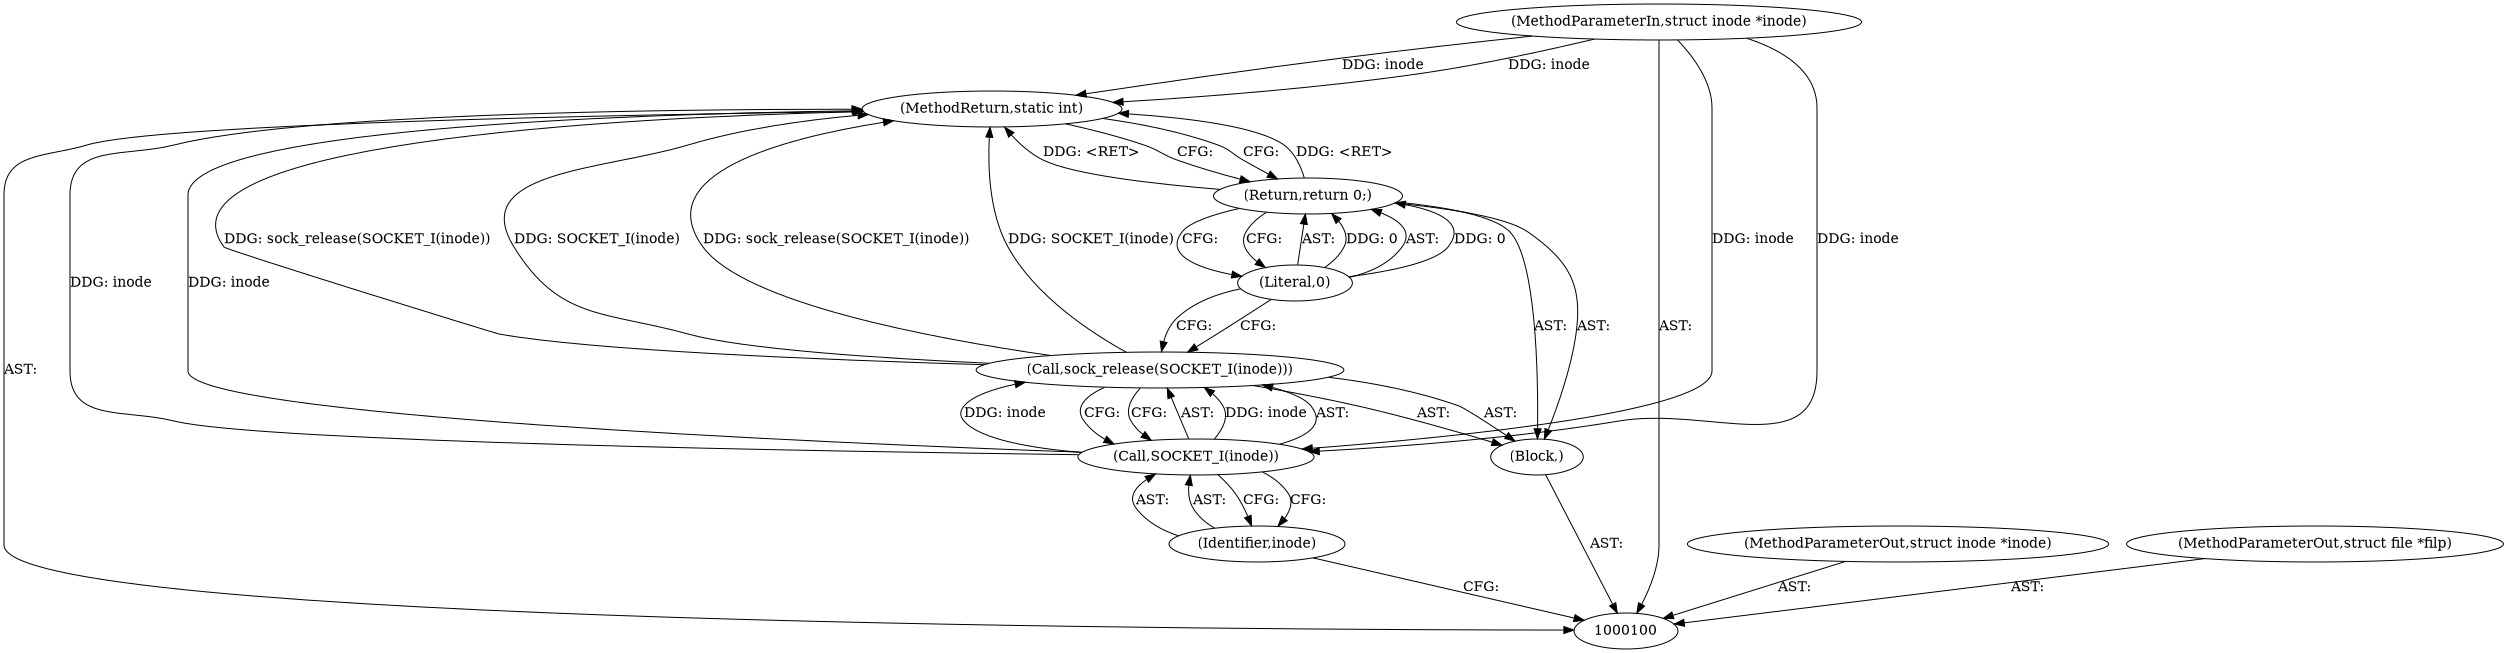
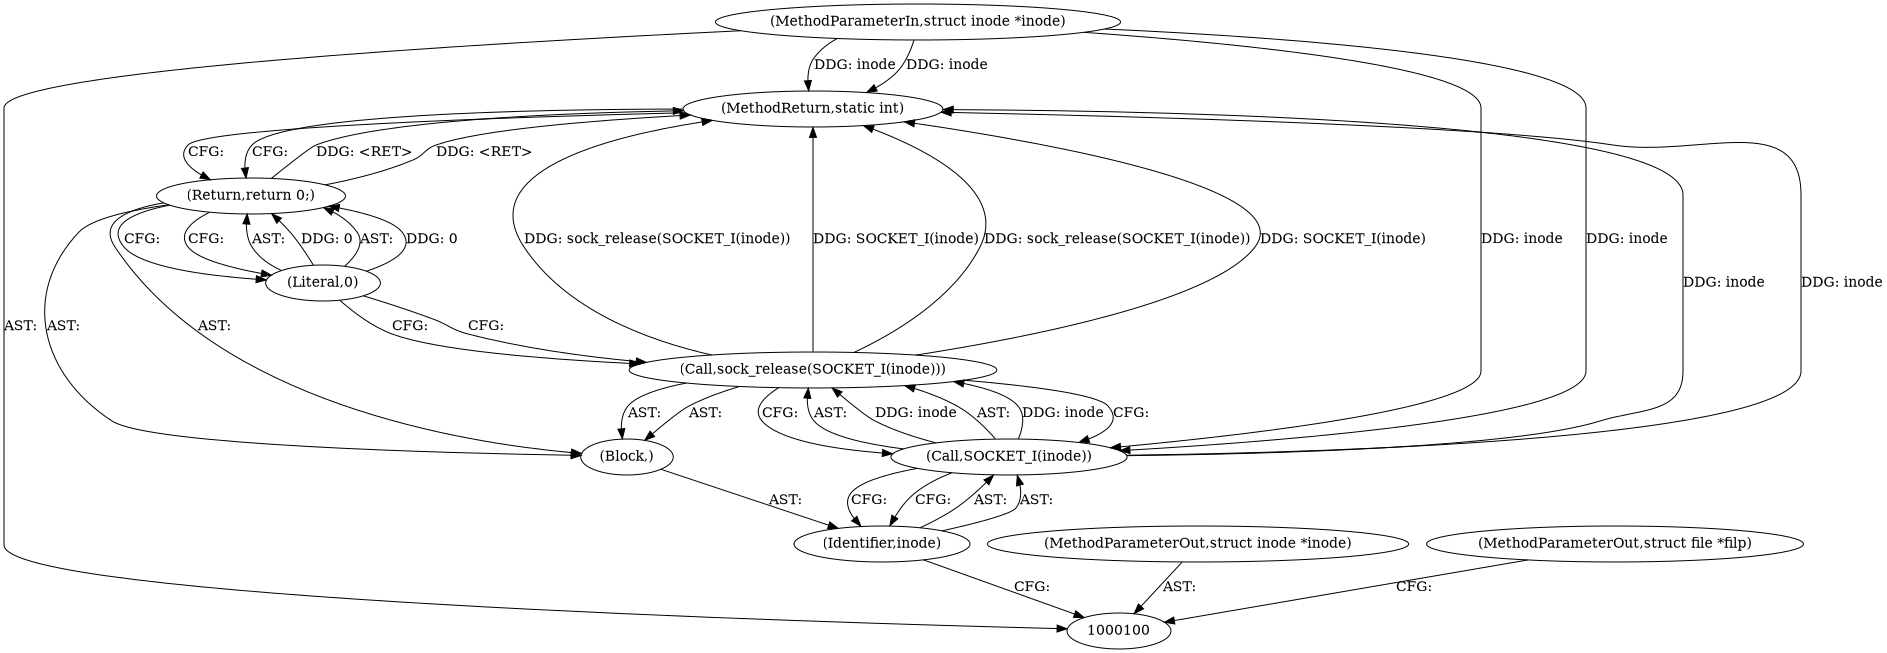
edge "(Block,)" -> "1000100": now "(Block,)" -> "(Identifier,inode)"
edge "(MethodReturn,static int)" -> "1000100": removed, label "AST:"
edge "(MethodParameterOut,struct file *filp)" -> "1000100": label "AST: " -> "CFG: "
